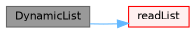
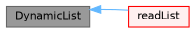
edge "DynamicList" -> "readList": reversed
